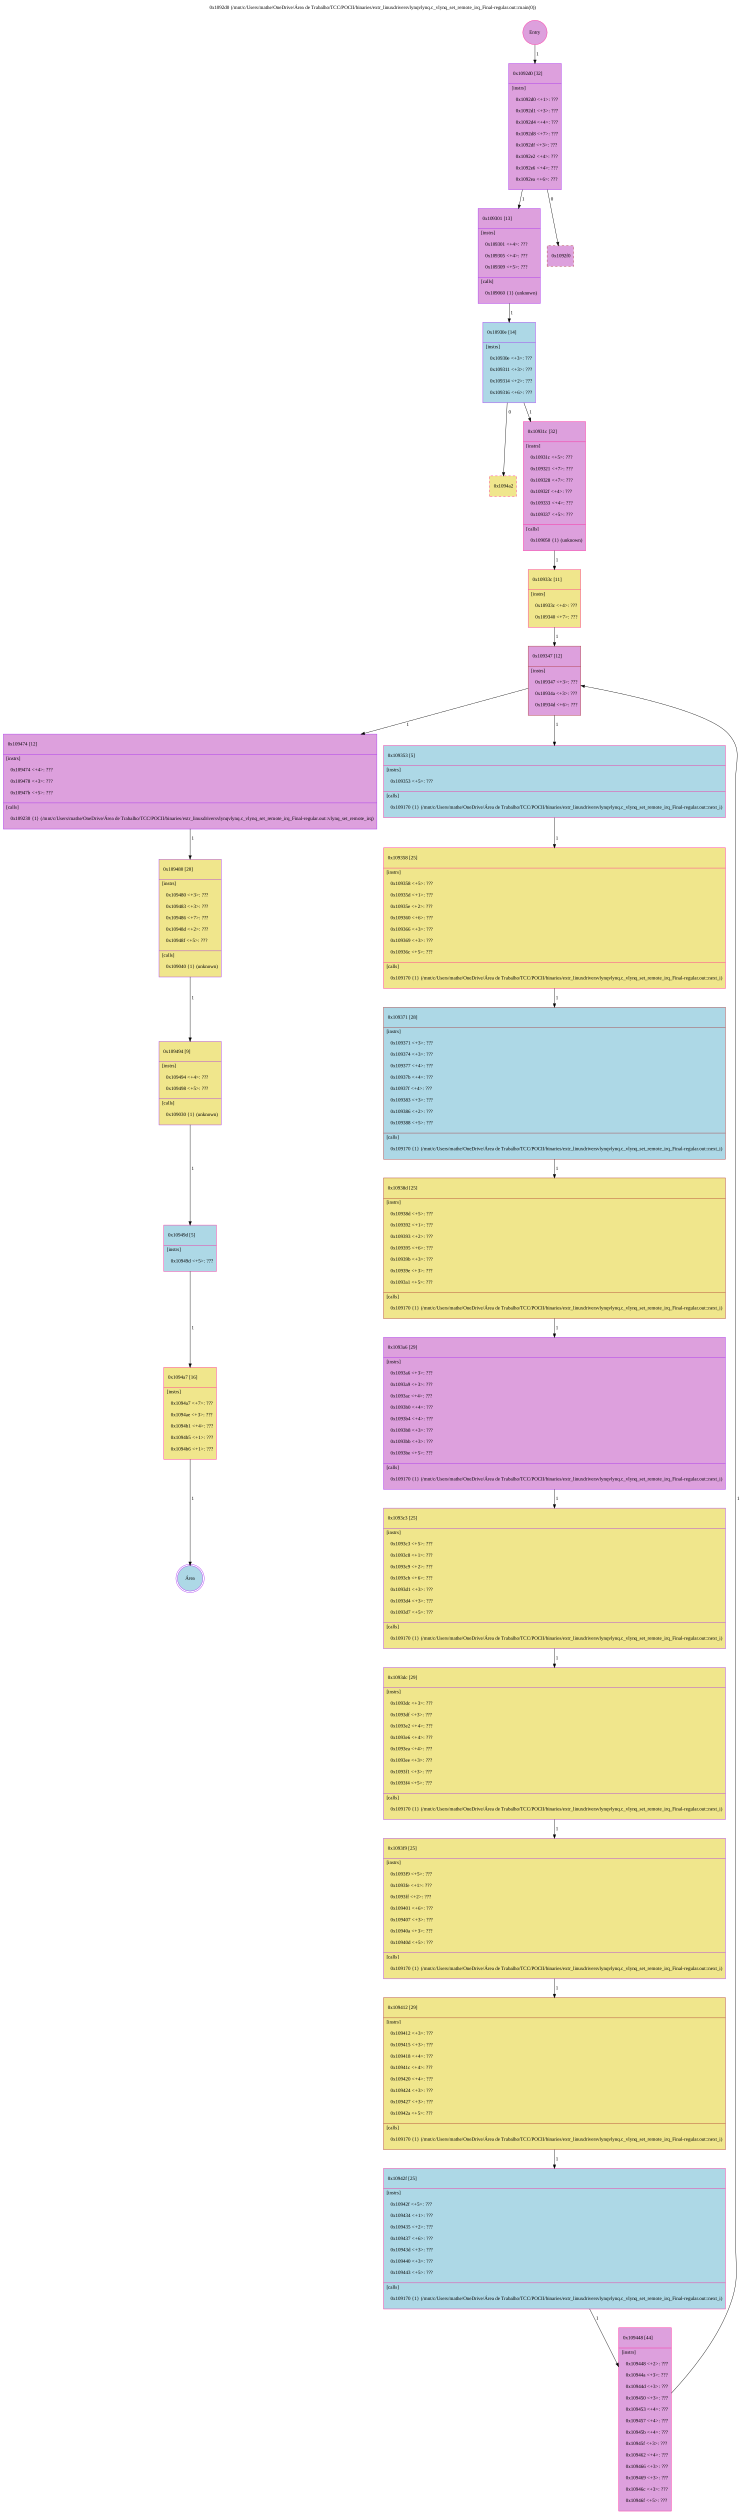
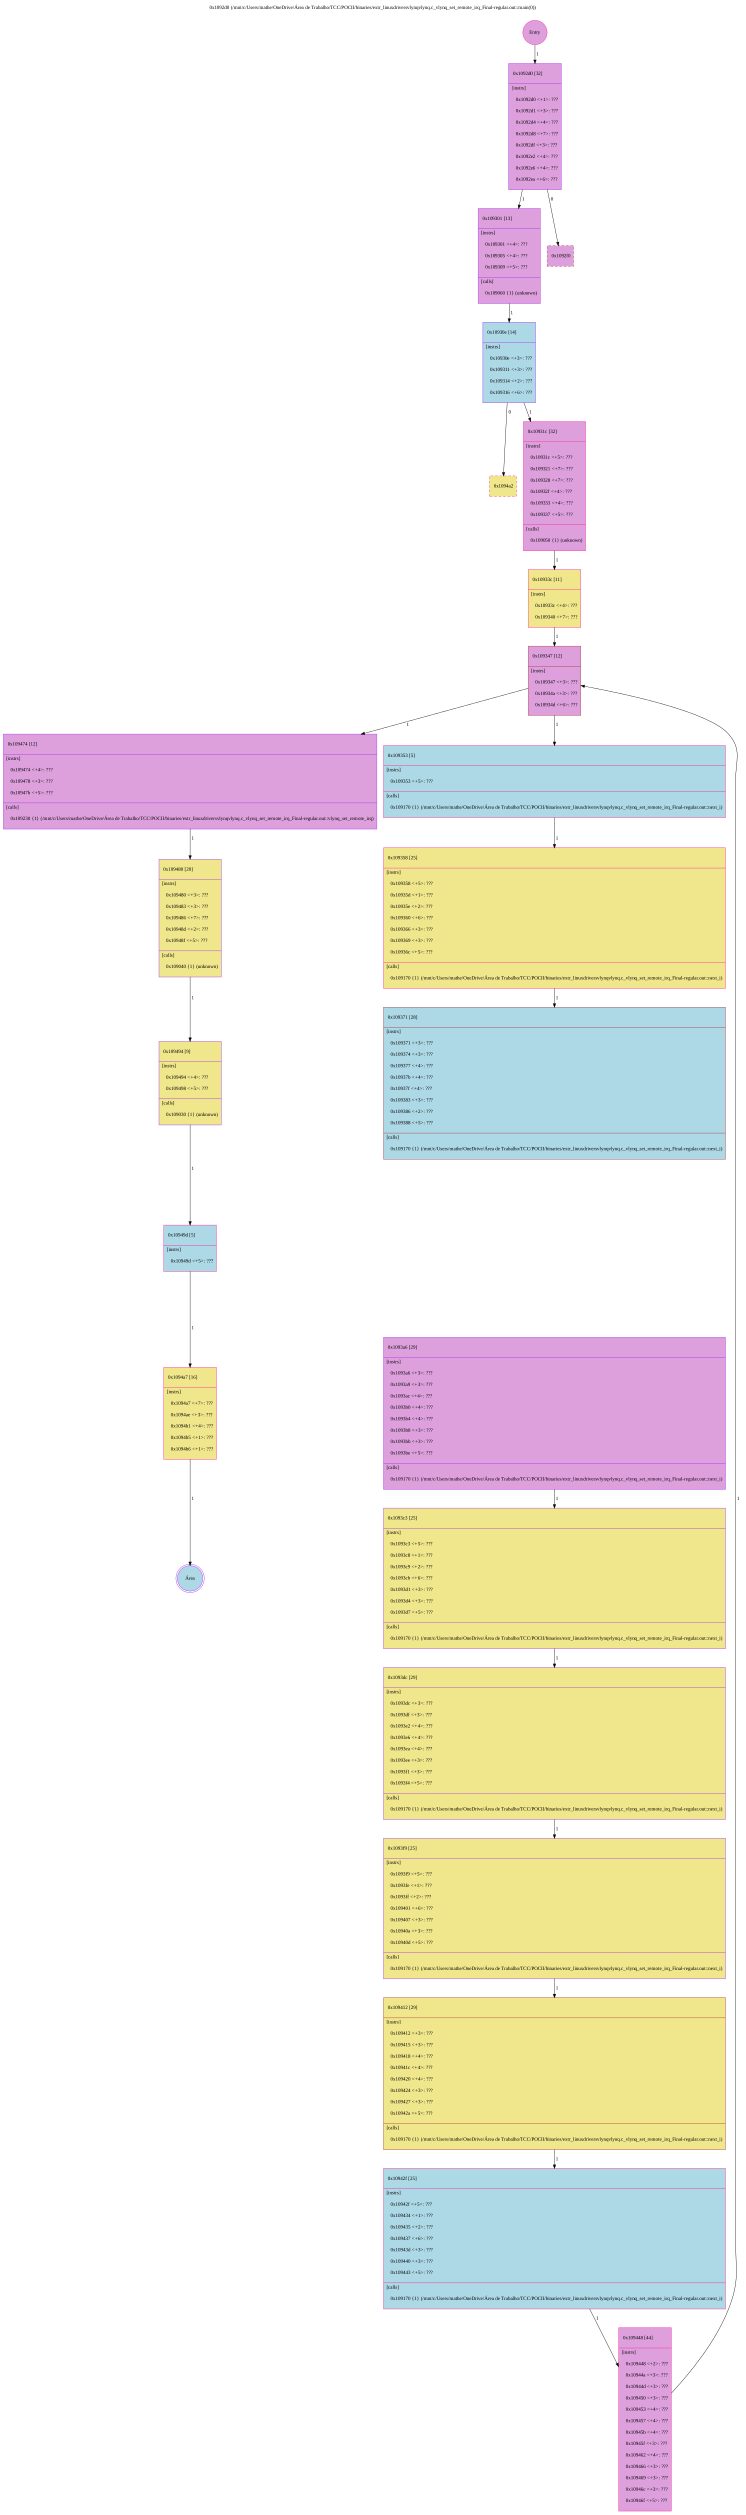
node "0x10938d [25]": removed
